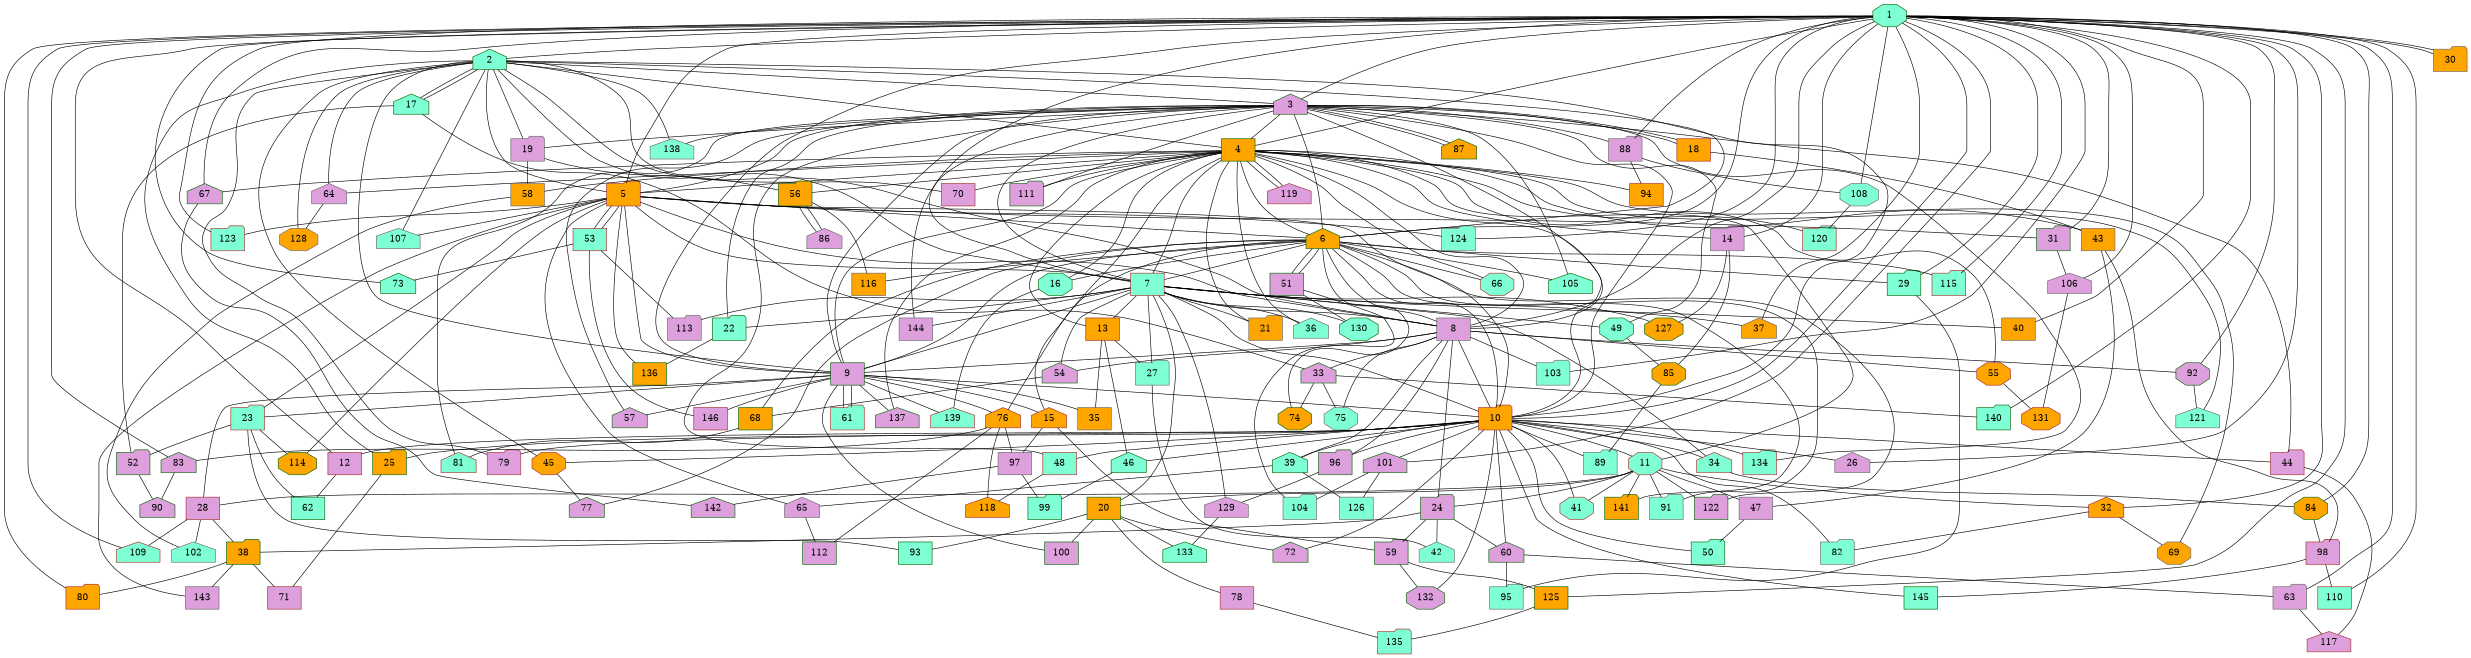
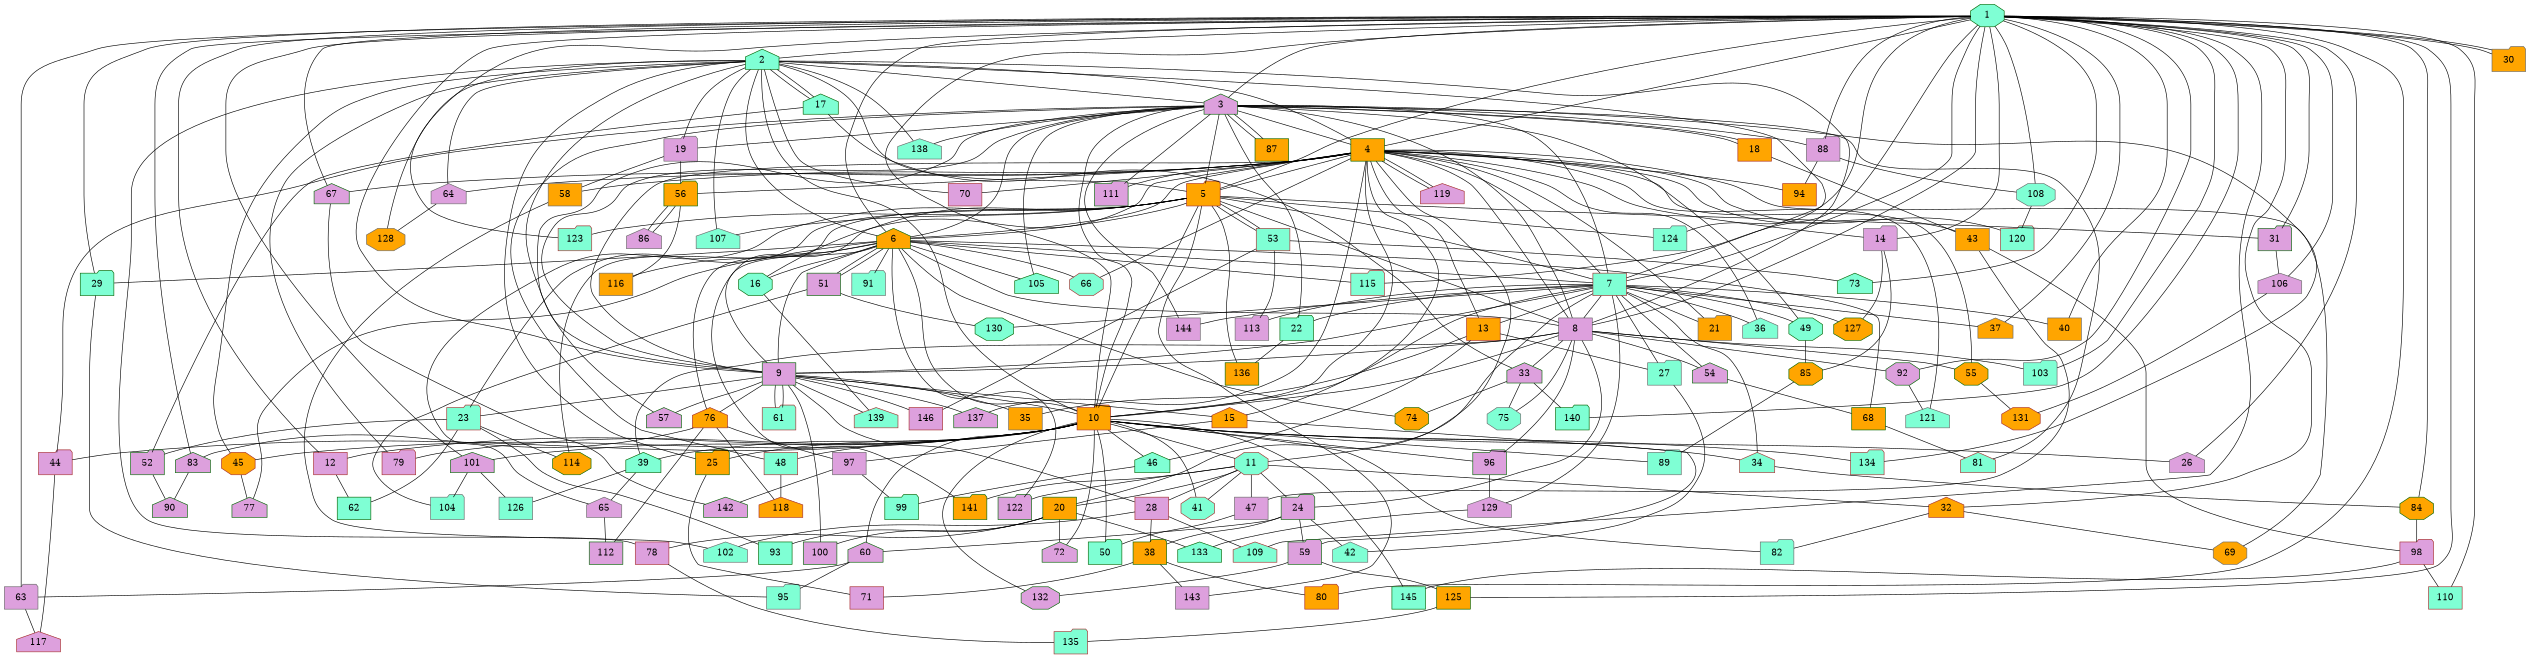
node "87": shape house -> box
edge "2" -- "78": added
node "55": color brown -> darkgreen
edge "11" -- "91": removed
